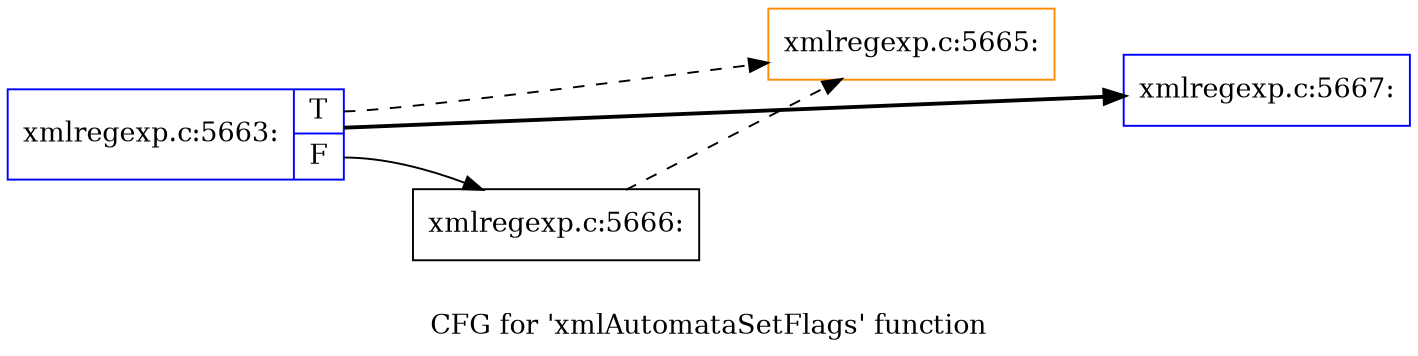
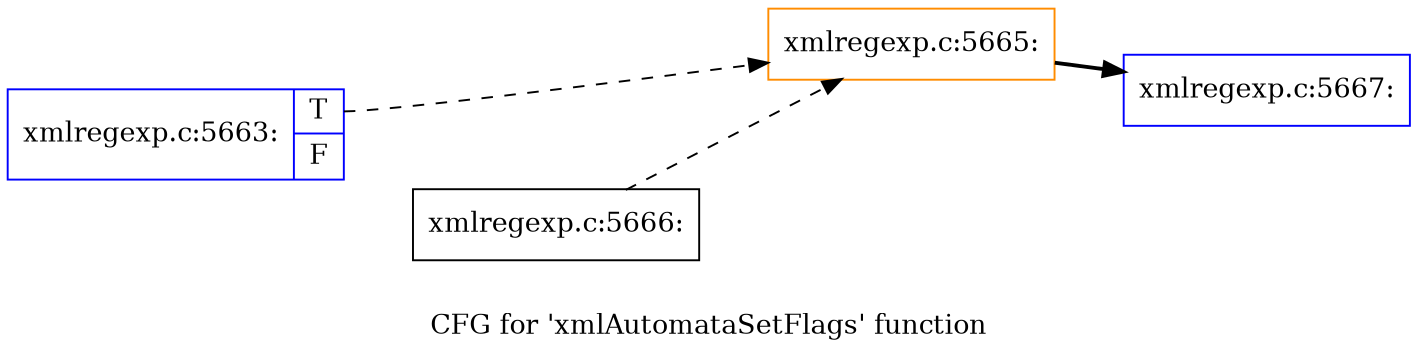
edge "xmlregexp.c:5663:" -> "xmlregexp.c:5667:": now "xmlregexp.c:5665:" -> "xmlregexp.c:5667:"
edge "xmlregexp.c:5663:" -> "xmlregexp.c:5666:": removed
